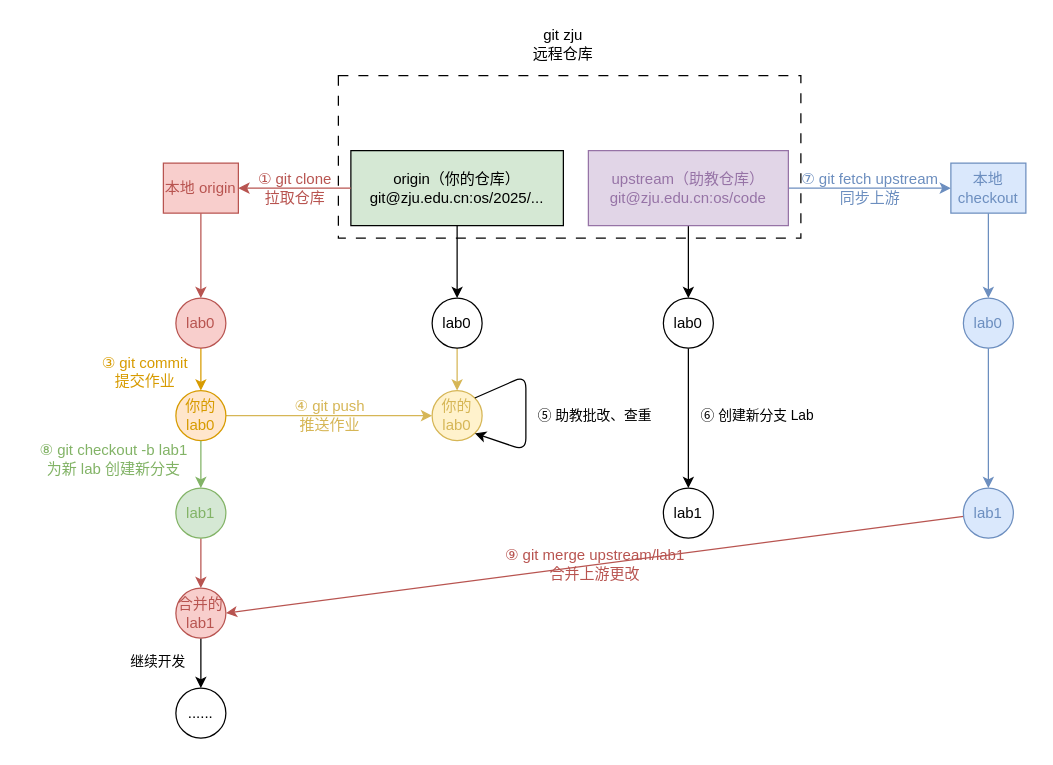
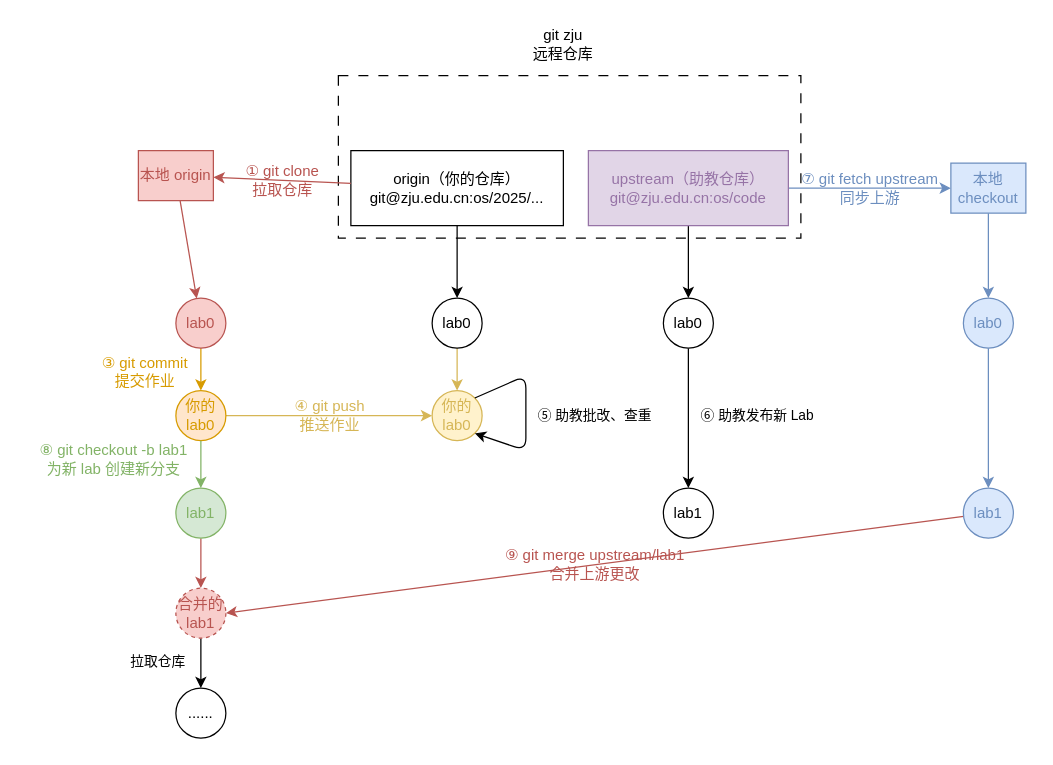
node "本地 origin": moved (201, 188) -> (176, 176)
node "origin（你的仓库） git@zju.edu.cn:os/2025/...": fillcolor #d5e8d4 -> #ffffff
node "⑥ 创建新分支 Lab": label "⑥ 创建新分支 Lab" -> "⑥ 助教发布新 Lab"
node "合并的 lab1": style solid -> dashed
node "继续开发": label "继续开发" -> "拉取仓库"
